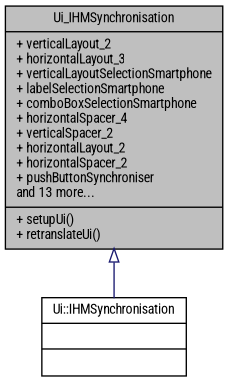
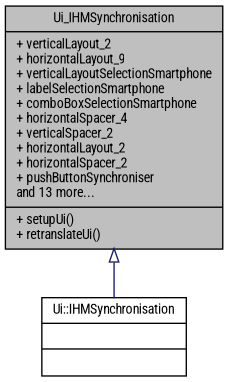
node "Ui_IHMSynchronisation": text "+ horizontalLayout_3" -> "+ horizontalLayout_9"
